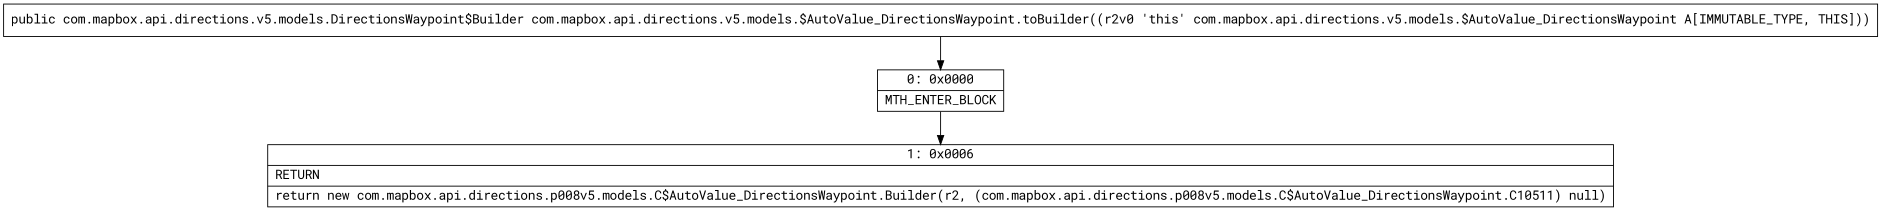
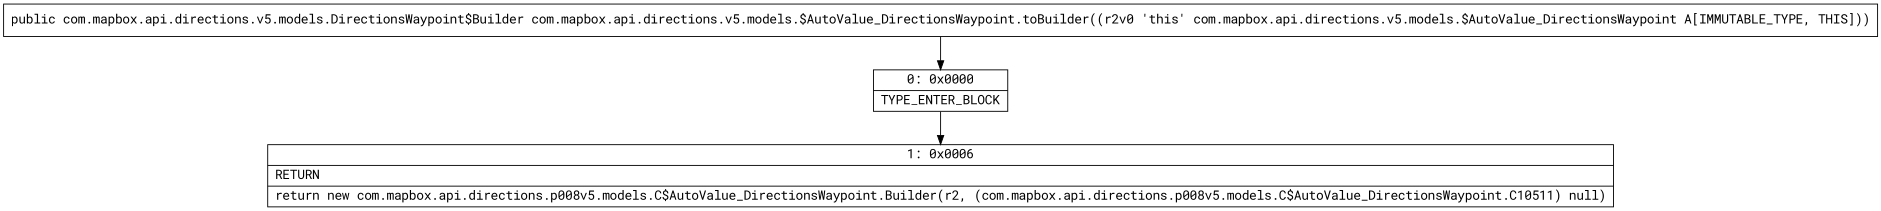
node "0: 0x0000": text "MTH_ENTER_BLOCK" -> "TYPE_ENTER_BLOCK"
